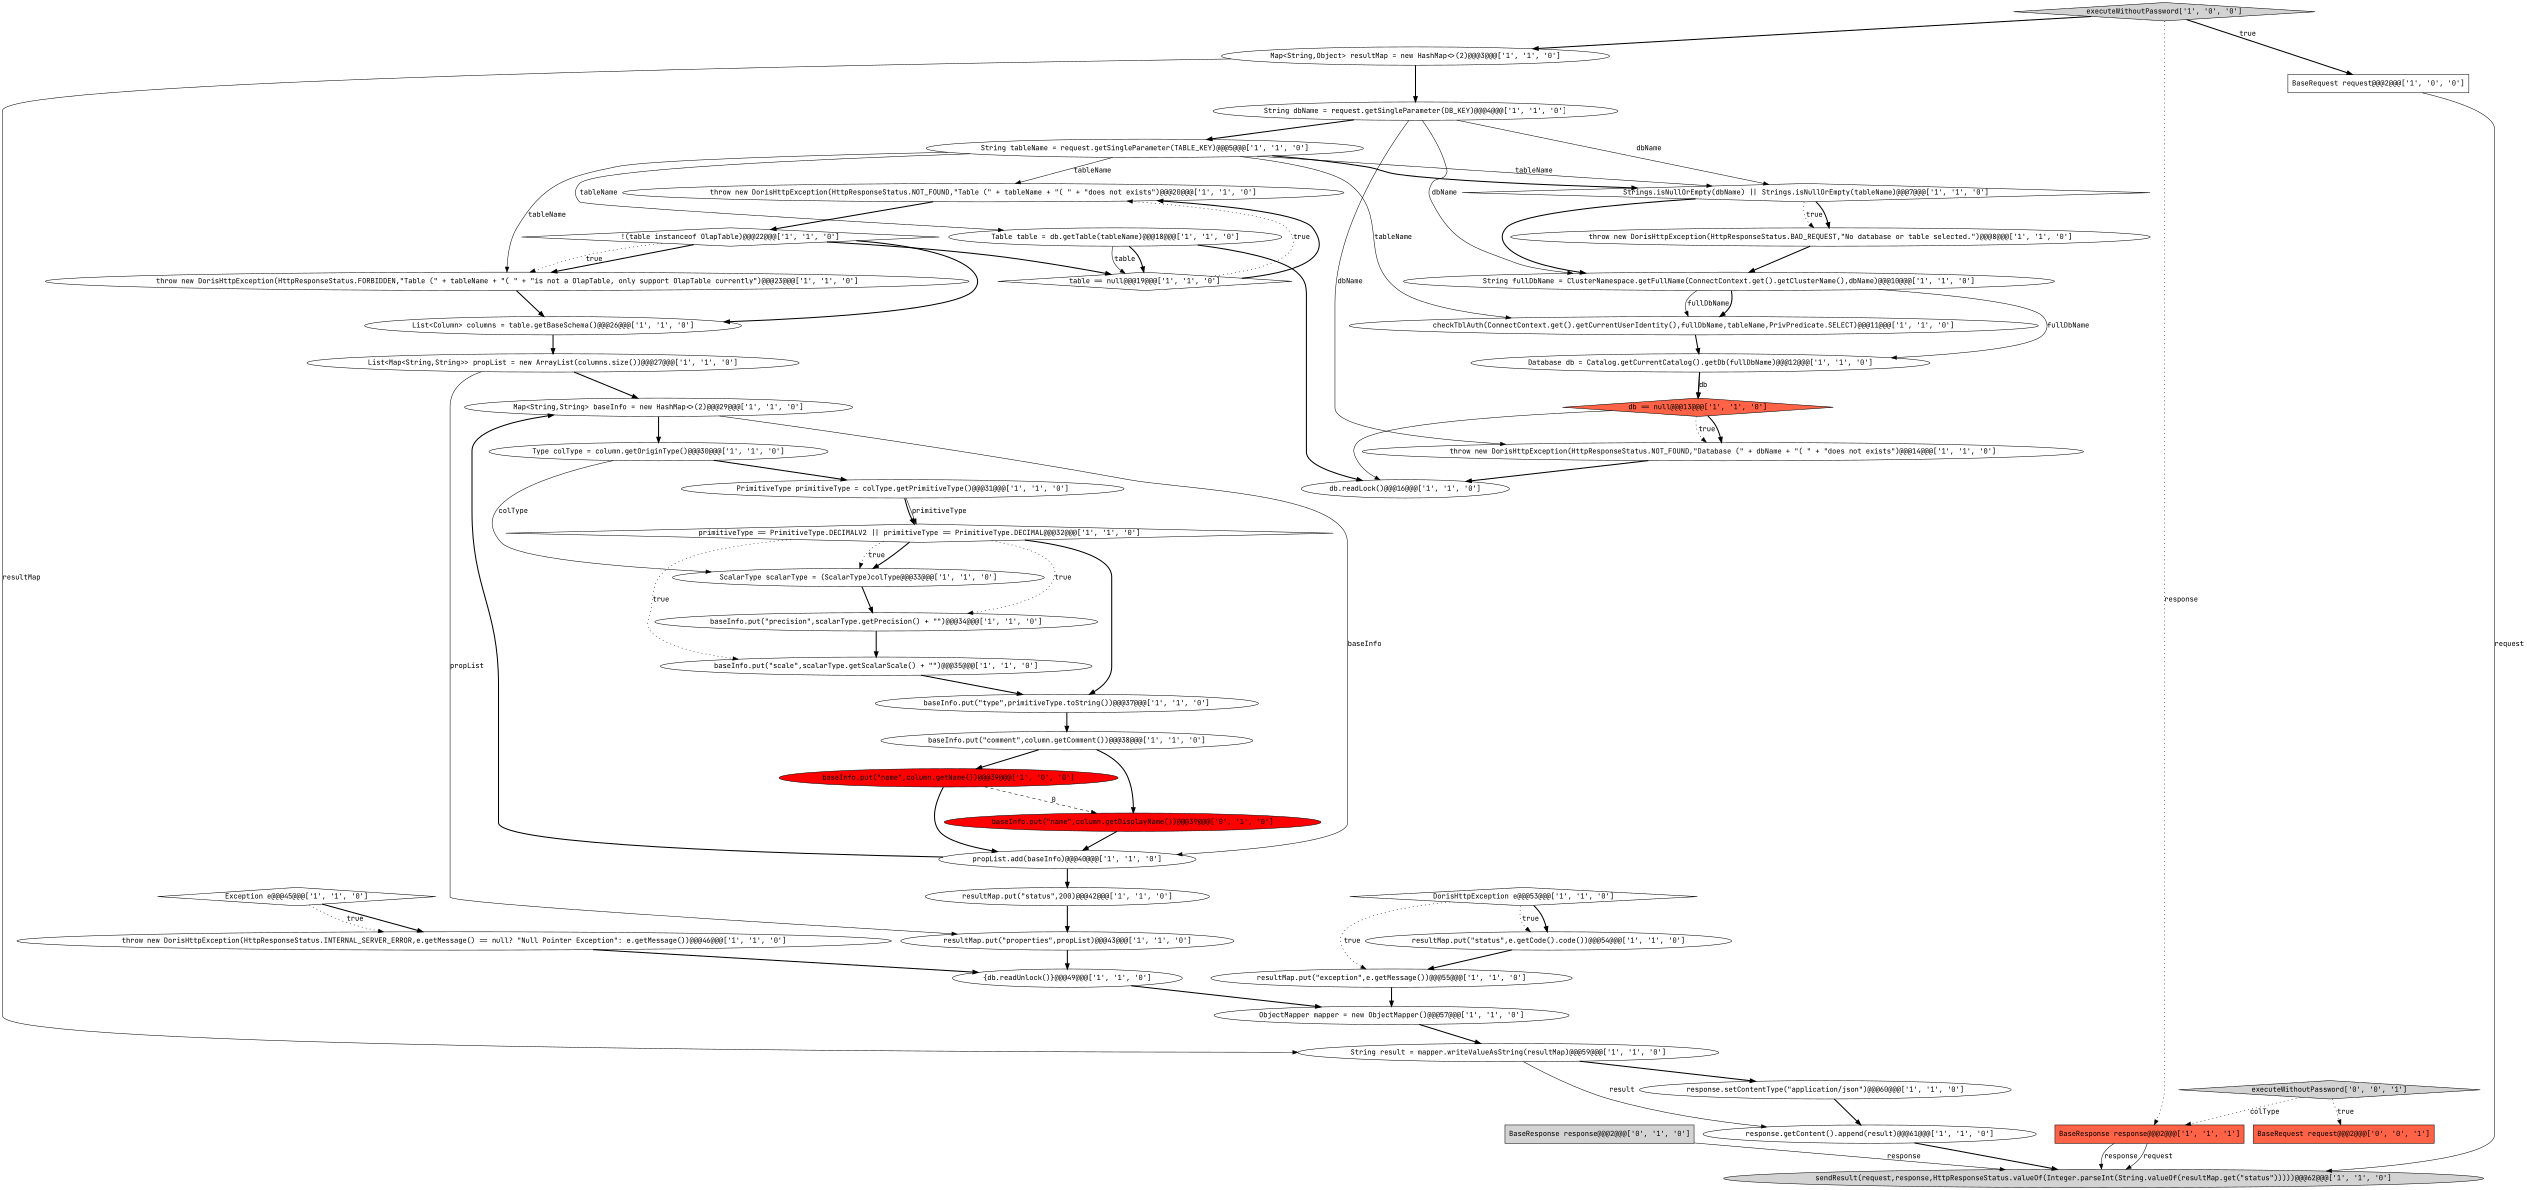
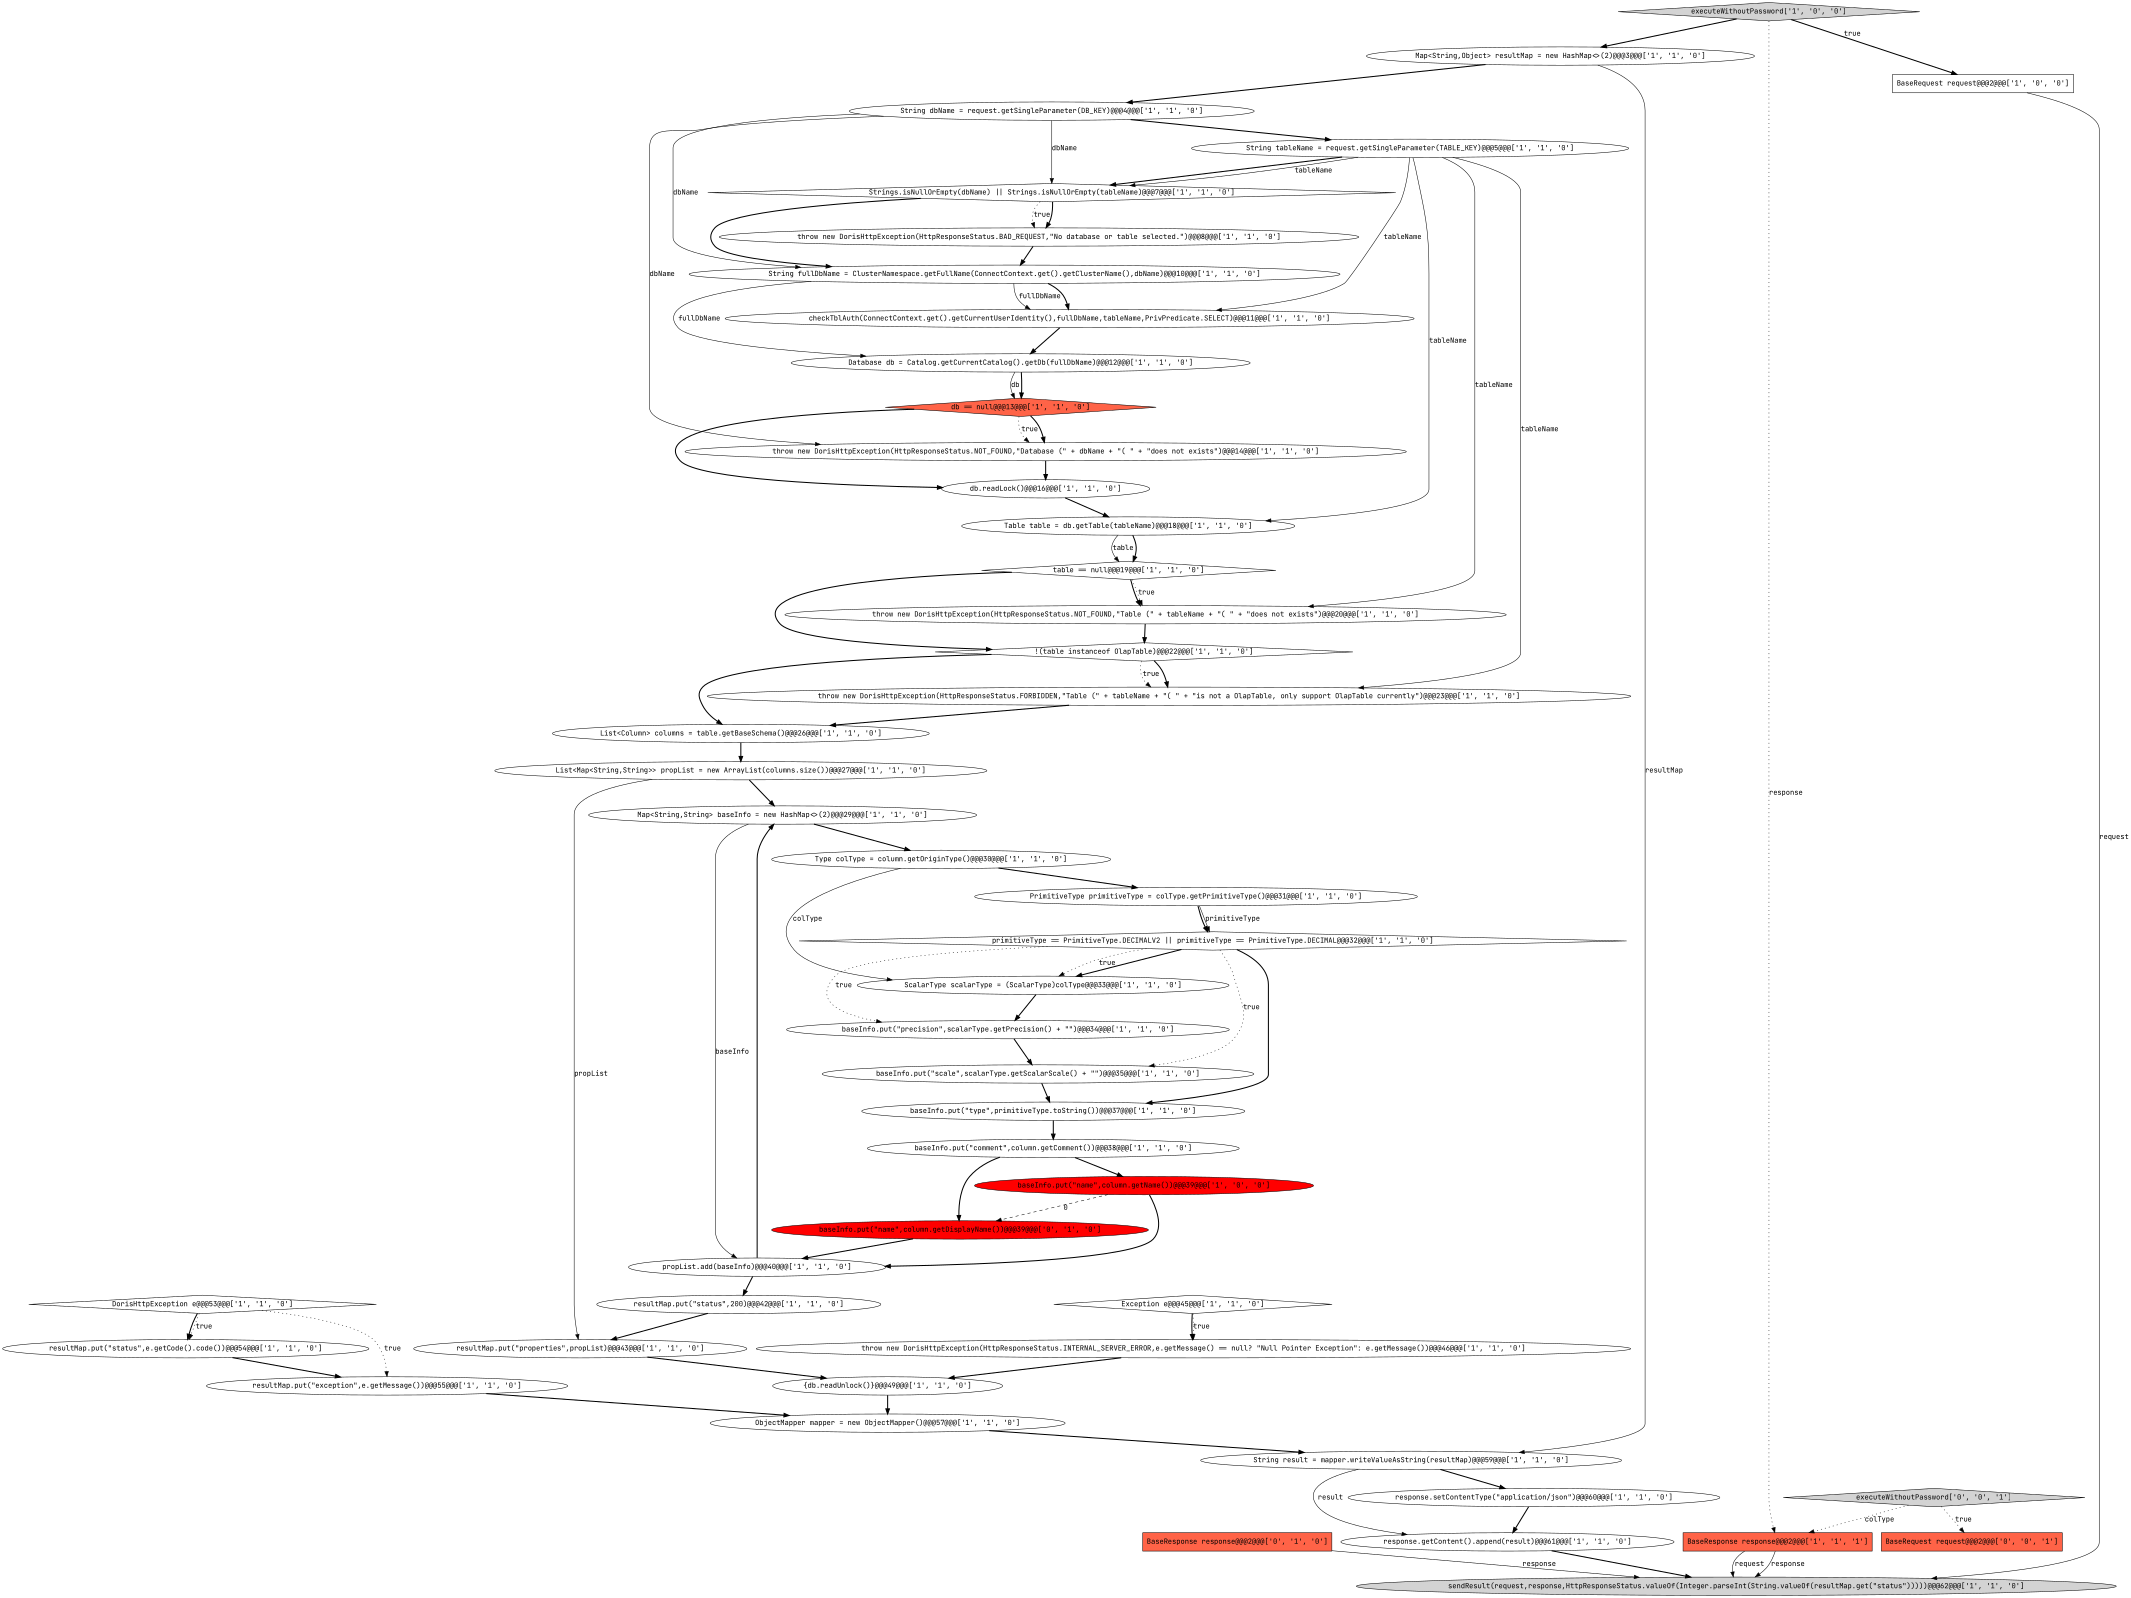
edge "!(table instanceof OlapTable)@@@22@@@['1', '1', '0']" -> "table == null@@@19@@@['1', '1', '0']": reversed
edge "Table table = db.getTable(tableName)@@@18@@@['1', '1', '0']" -> "db.readLock()@@@16@@@['1', '1', '0']": reversed
edge "db == null@@@13@@@['1', '1', '0']" -> "db.readLock()@@@16@@@['1', '1', '0']": style solid -> bold
node "BaseResponse response@@@2@@@['0', '1', '0']": fillcolor lightgray -> tomato
